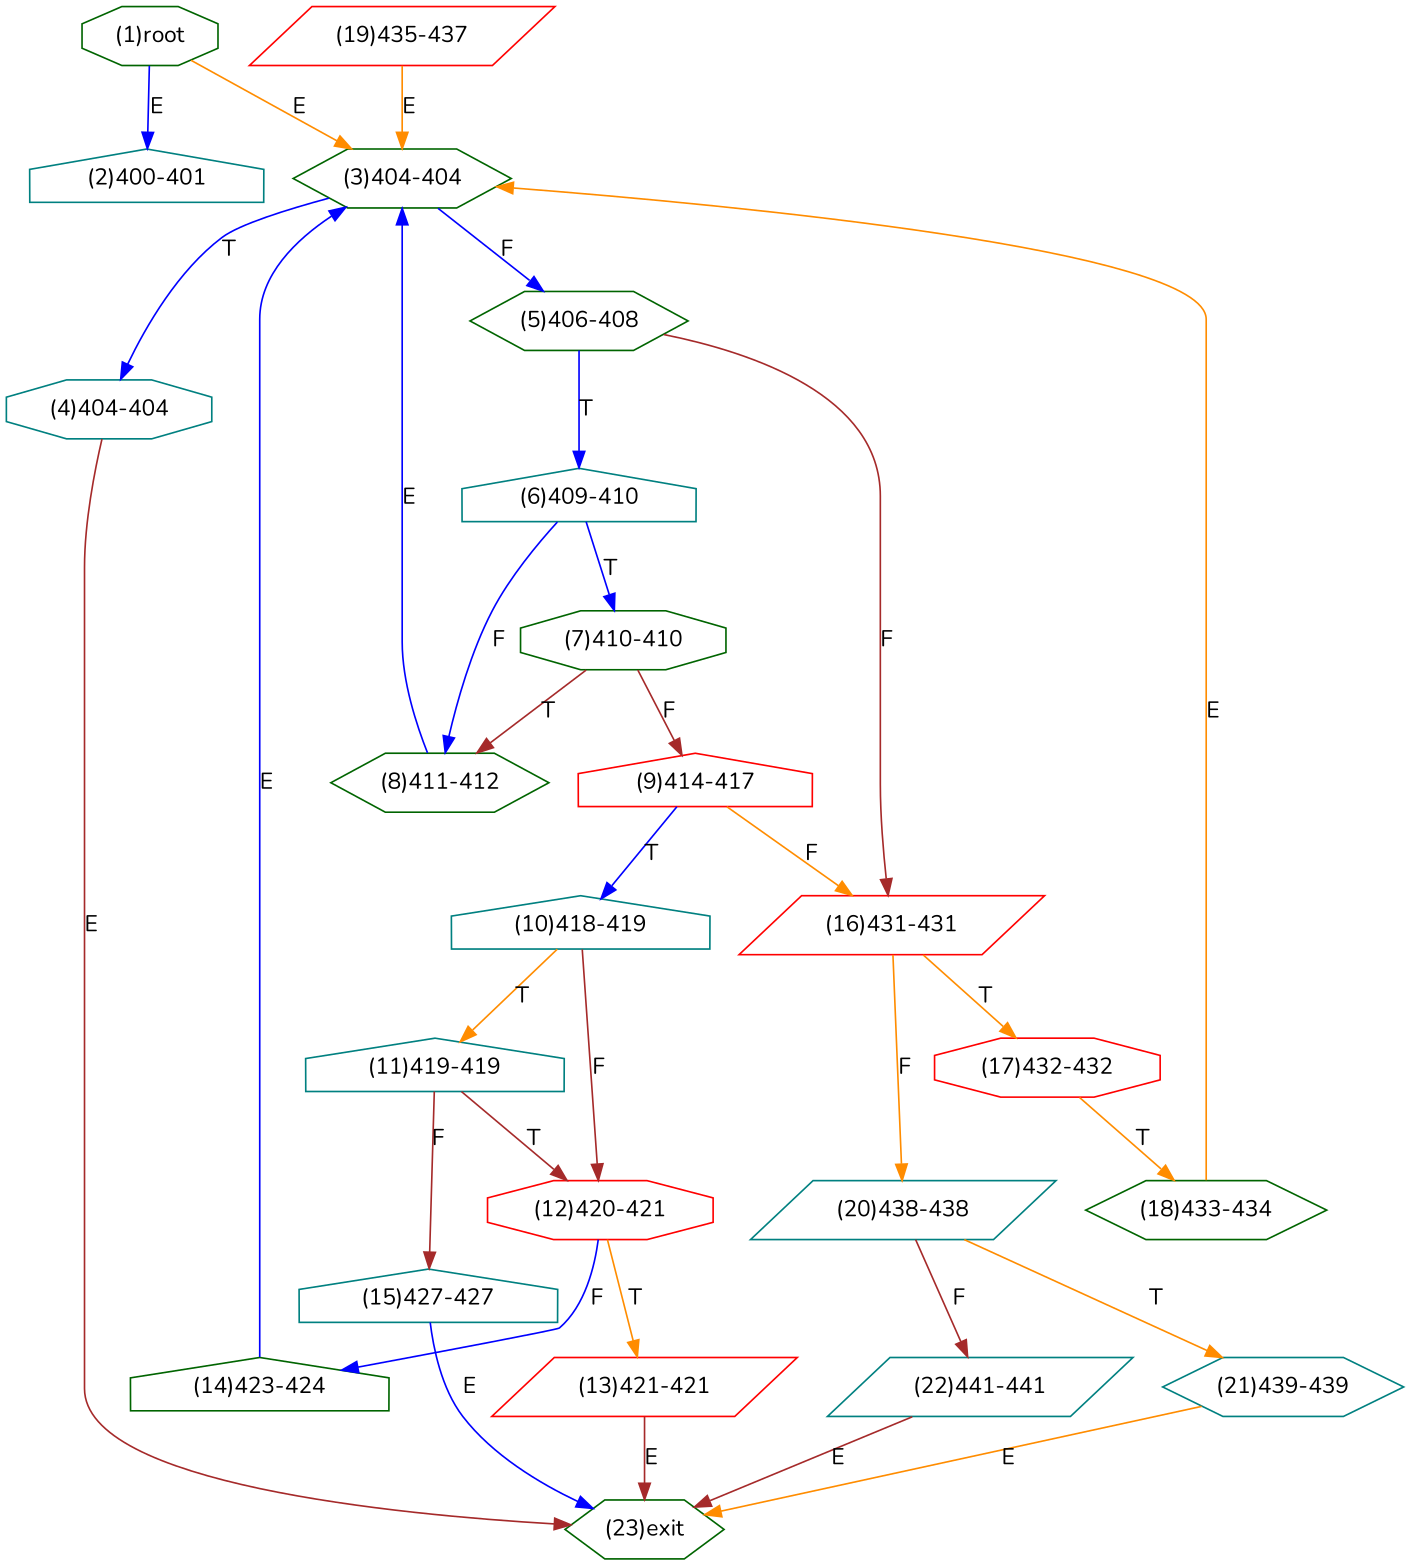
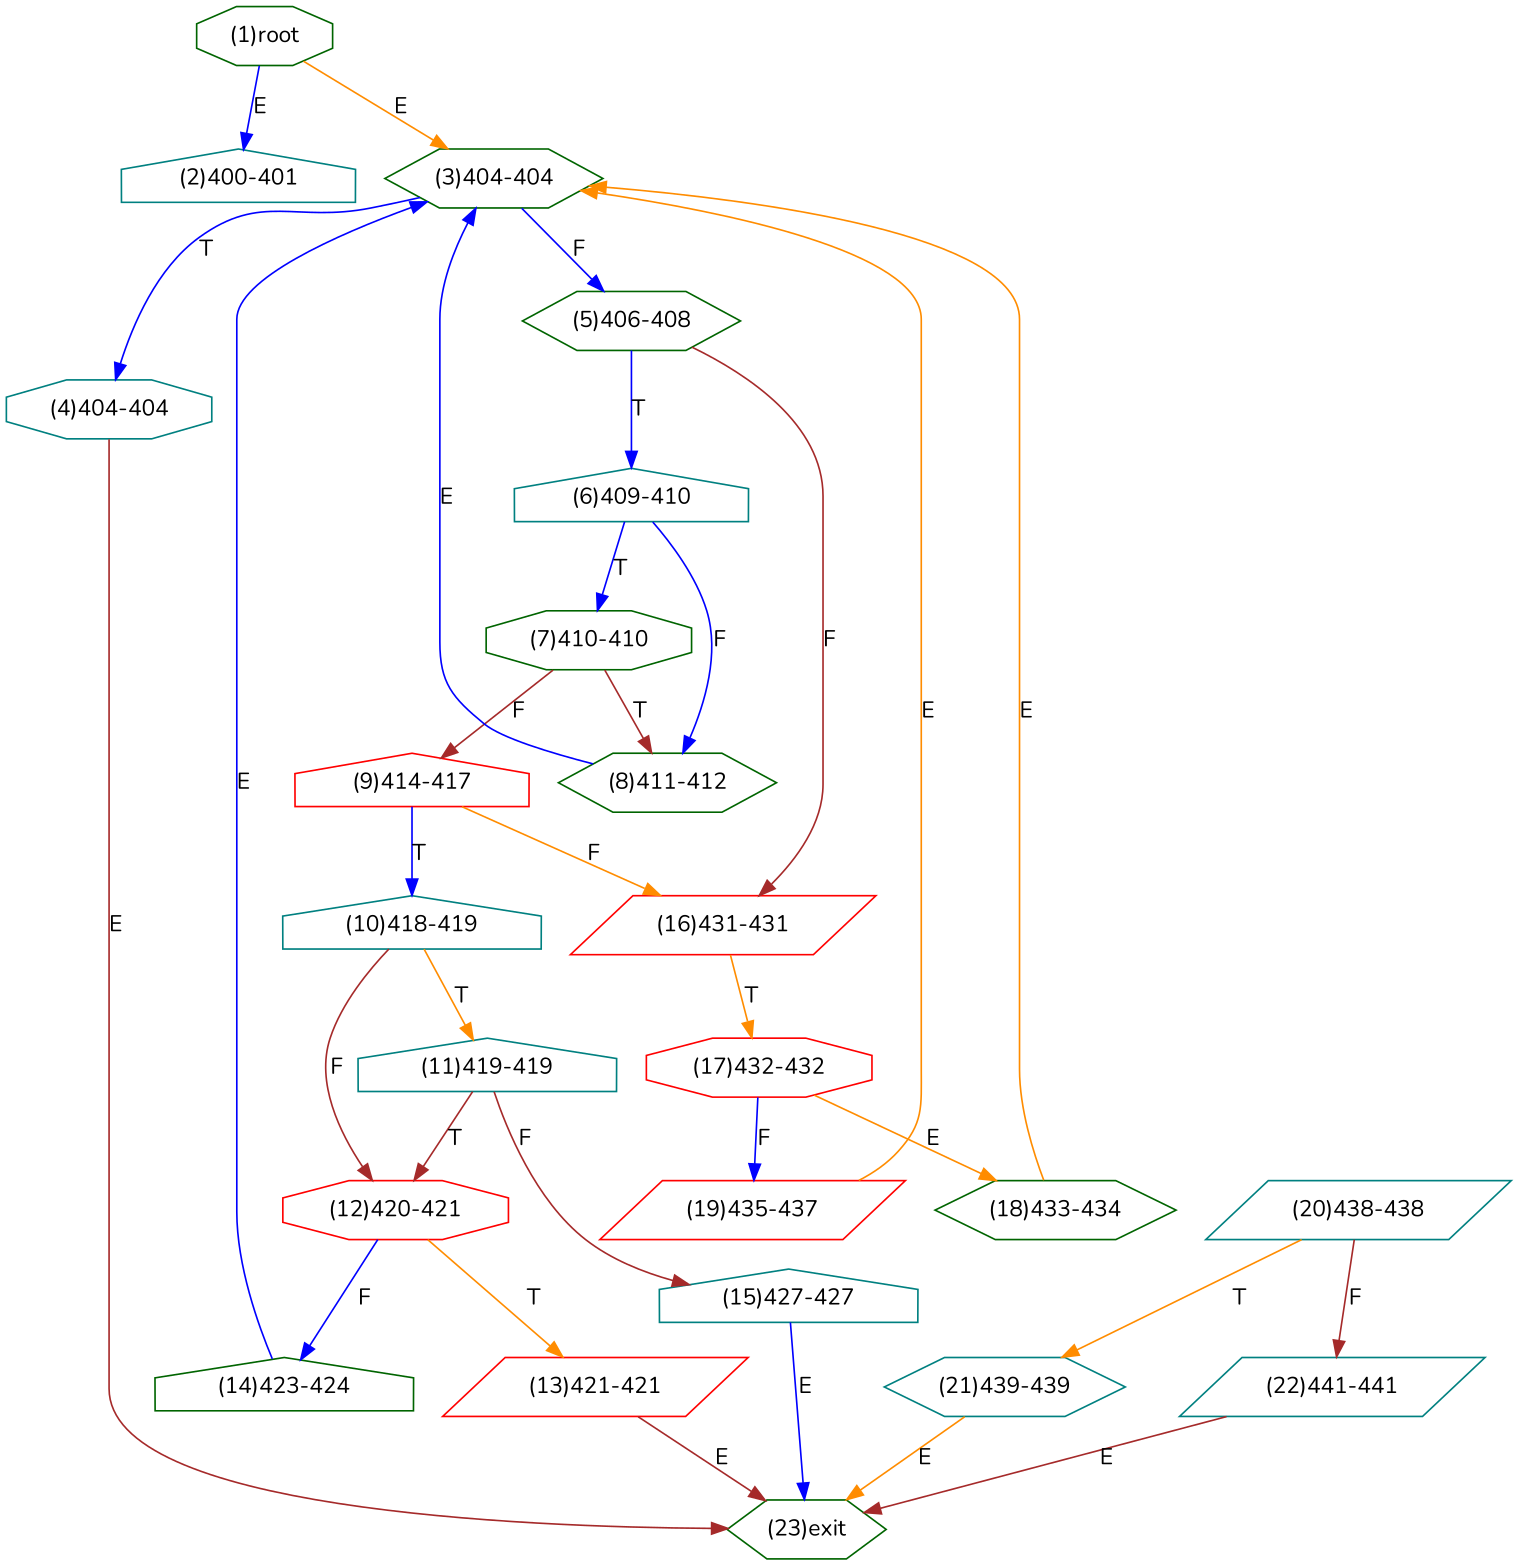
edge "(16)431-431" -> "(20)438-438": removed, label "F"
edge "(17)432-432" -> "(19)435-437": added, label "F"
edge "(17)432-432" -> "(18)433-434": label "T" -> "E"
